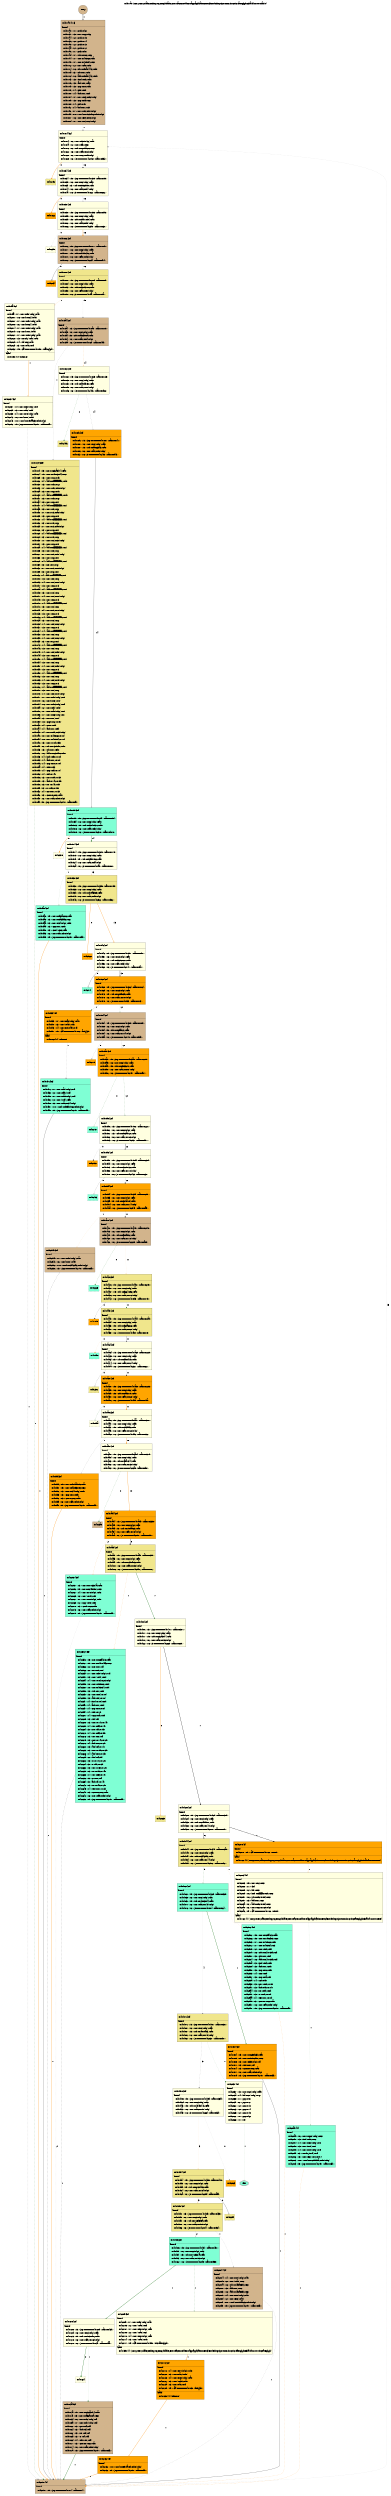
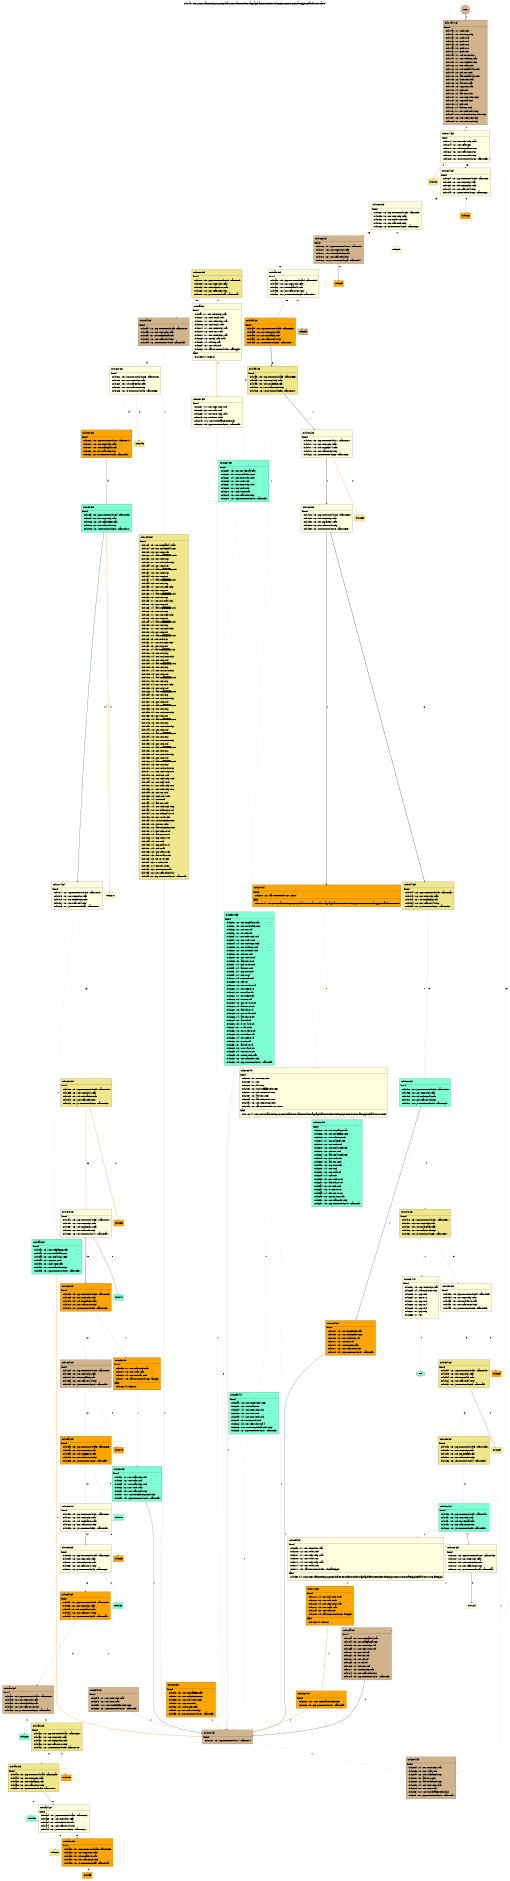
node "0x401f5a": fillcolor lightyellow -> orange
node "0x401a9c [28]": removed
edge "0x4020d4 [42]" -> "0x402791 [5]": reversed
